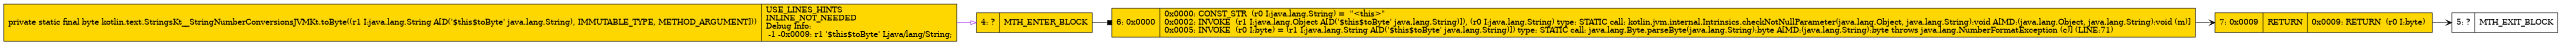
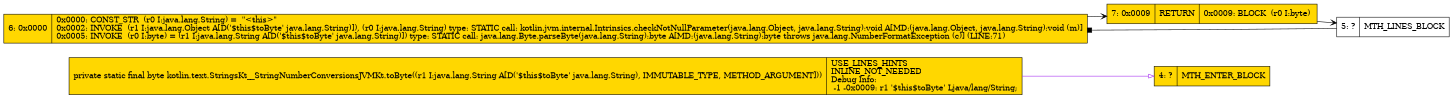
node "7: 0x0009": text "0x0009: RETURN  (r0 I:byte)" -> "0x0009: BLOCK  (r0 I:byte)"
node "5: ?": text "MTH_EXIT_BLOCK" -> "MTH_LINES_BLOCK"
edge "4: ?" -> "6: 0x0000": now "5: ?" -> "6: 0x0000"
